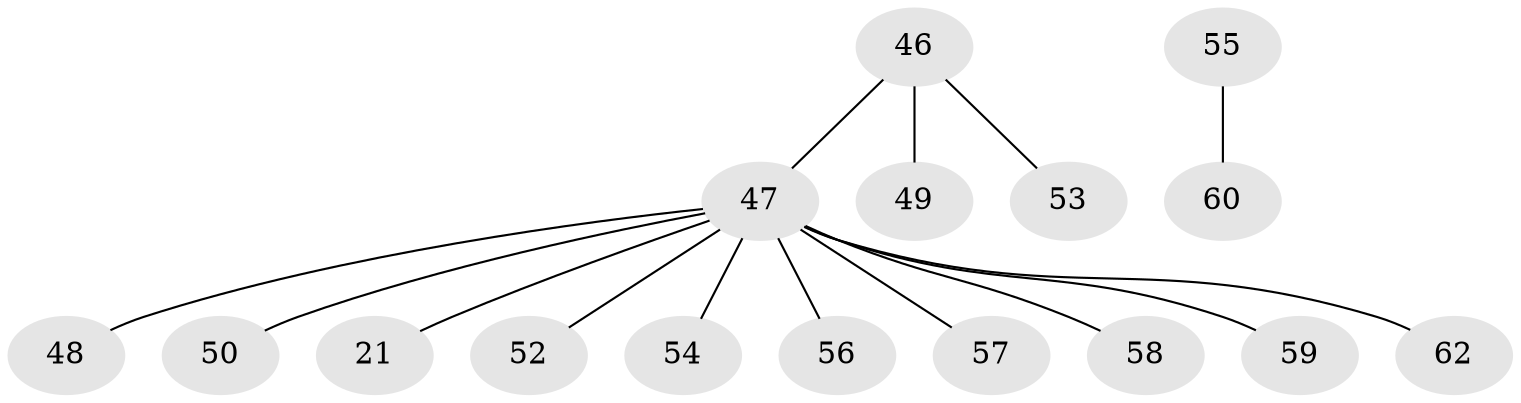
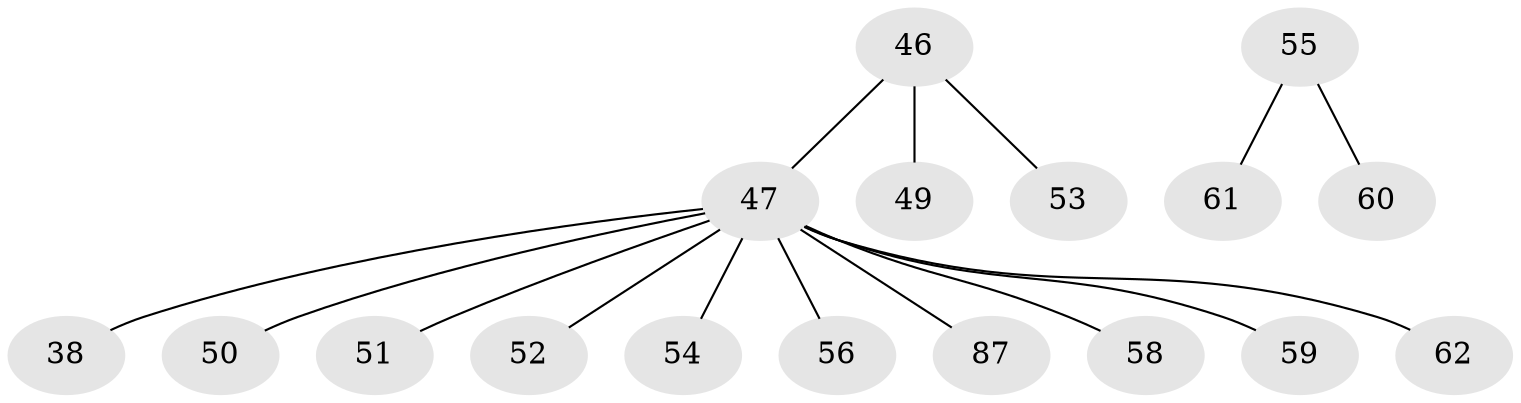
node "61": added
node "48": label "48" -> "38"
node "21": label "21" -> "51"
node "57": label "57" -> "87"
